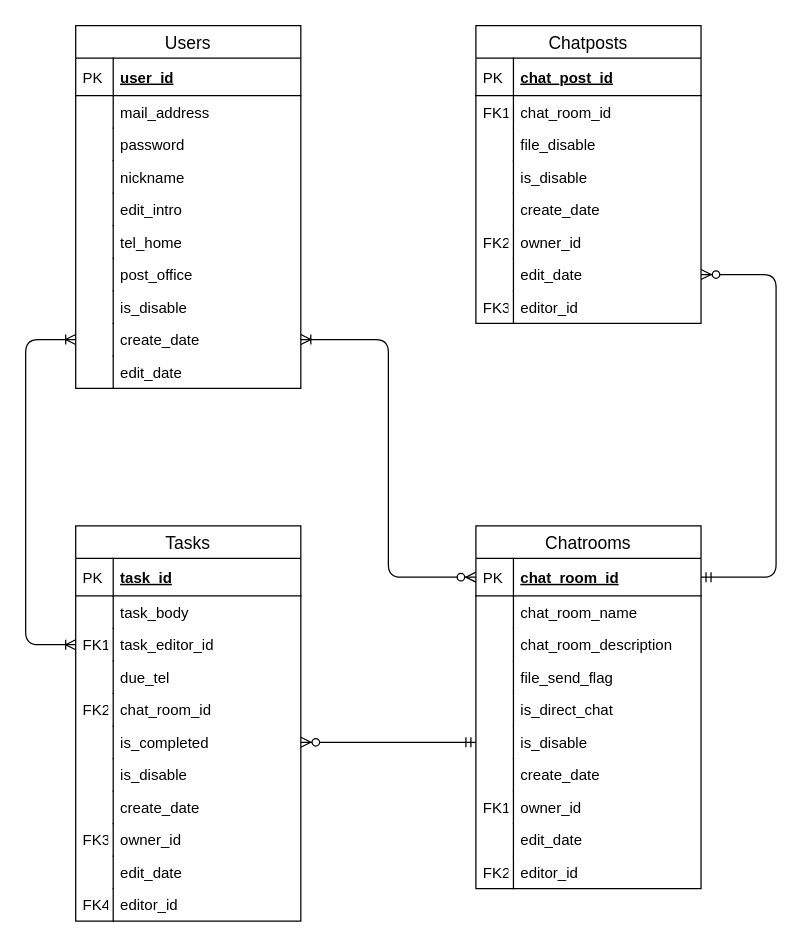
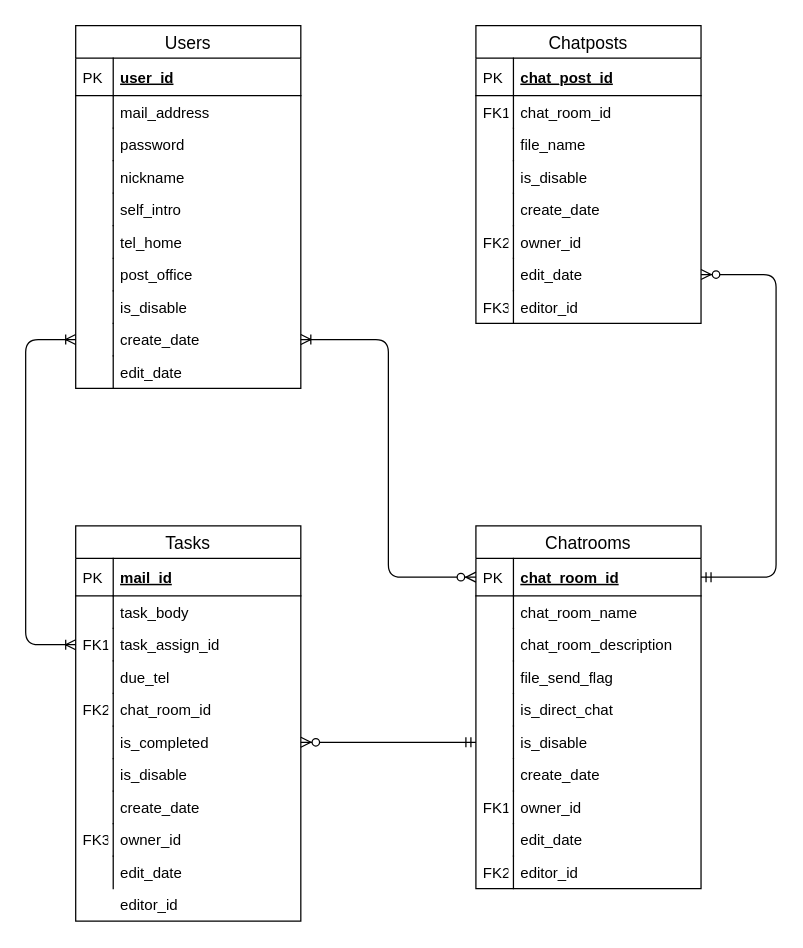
node "file_disable": label "file_disable" -> "file_name"
node "edit_intro": label "edit_intro" -> "self_intro"
node "task_id": label "task_id" -> "mail_id"
node "task_editor_id": label "task_editor_id" -> "task_assign_id"
node "FK4": removed
